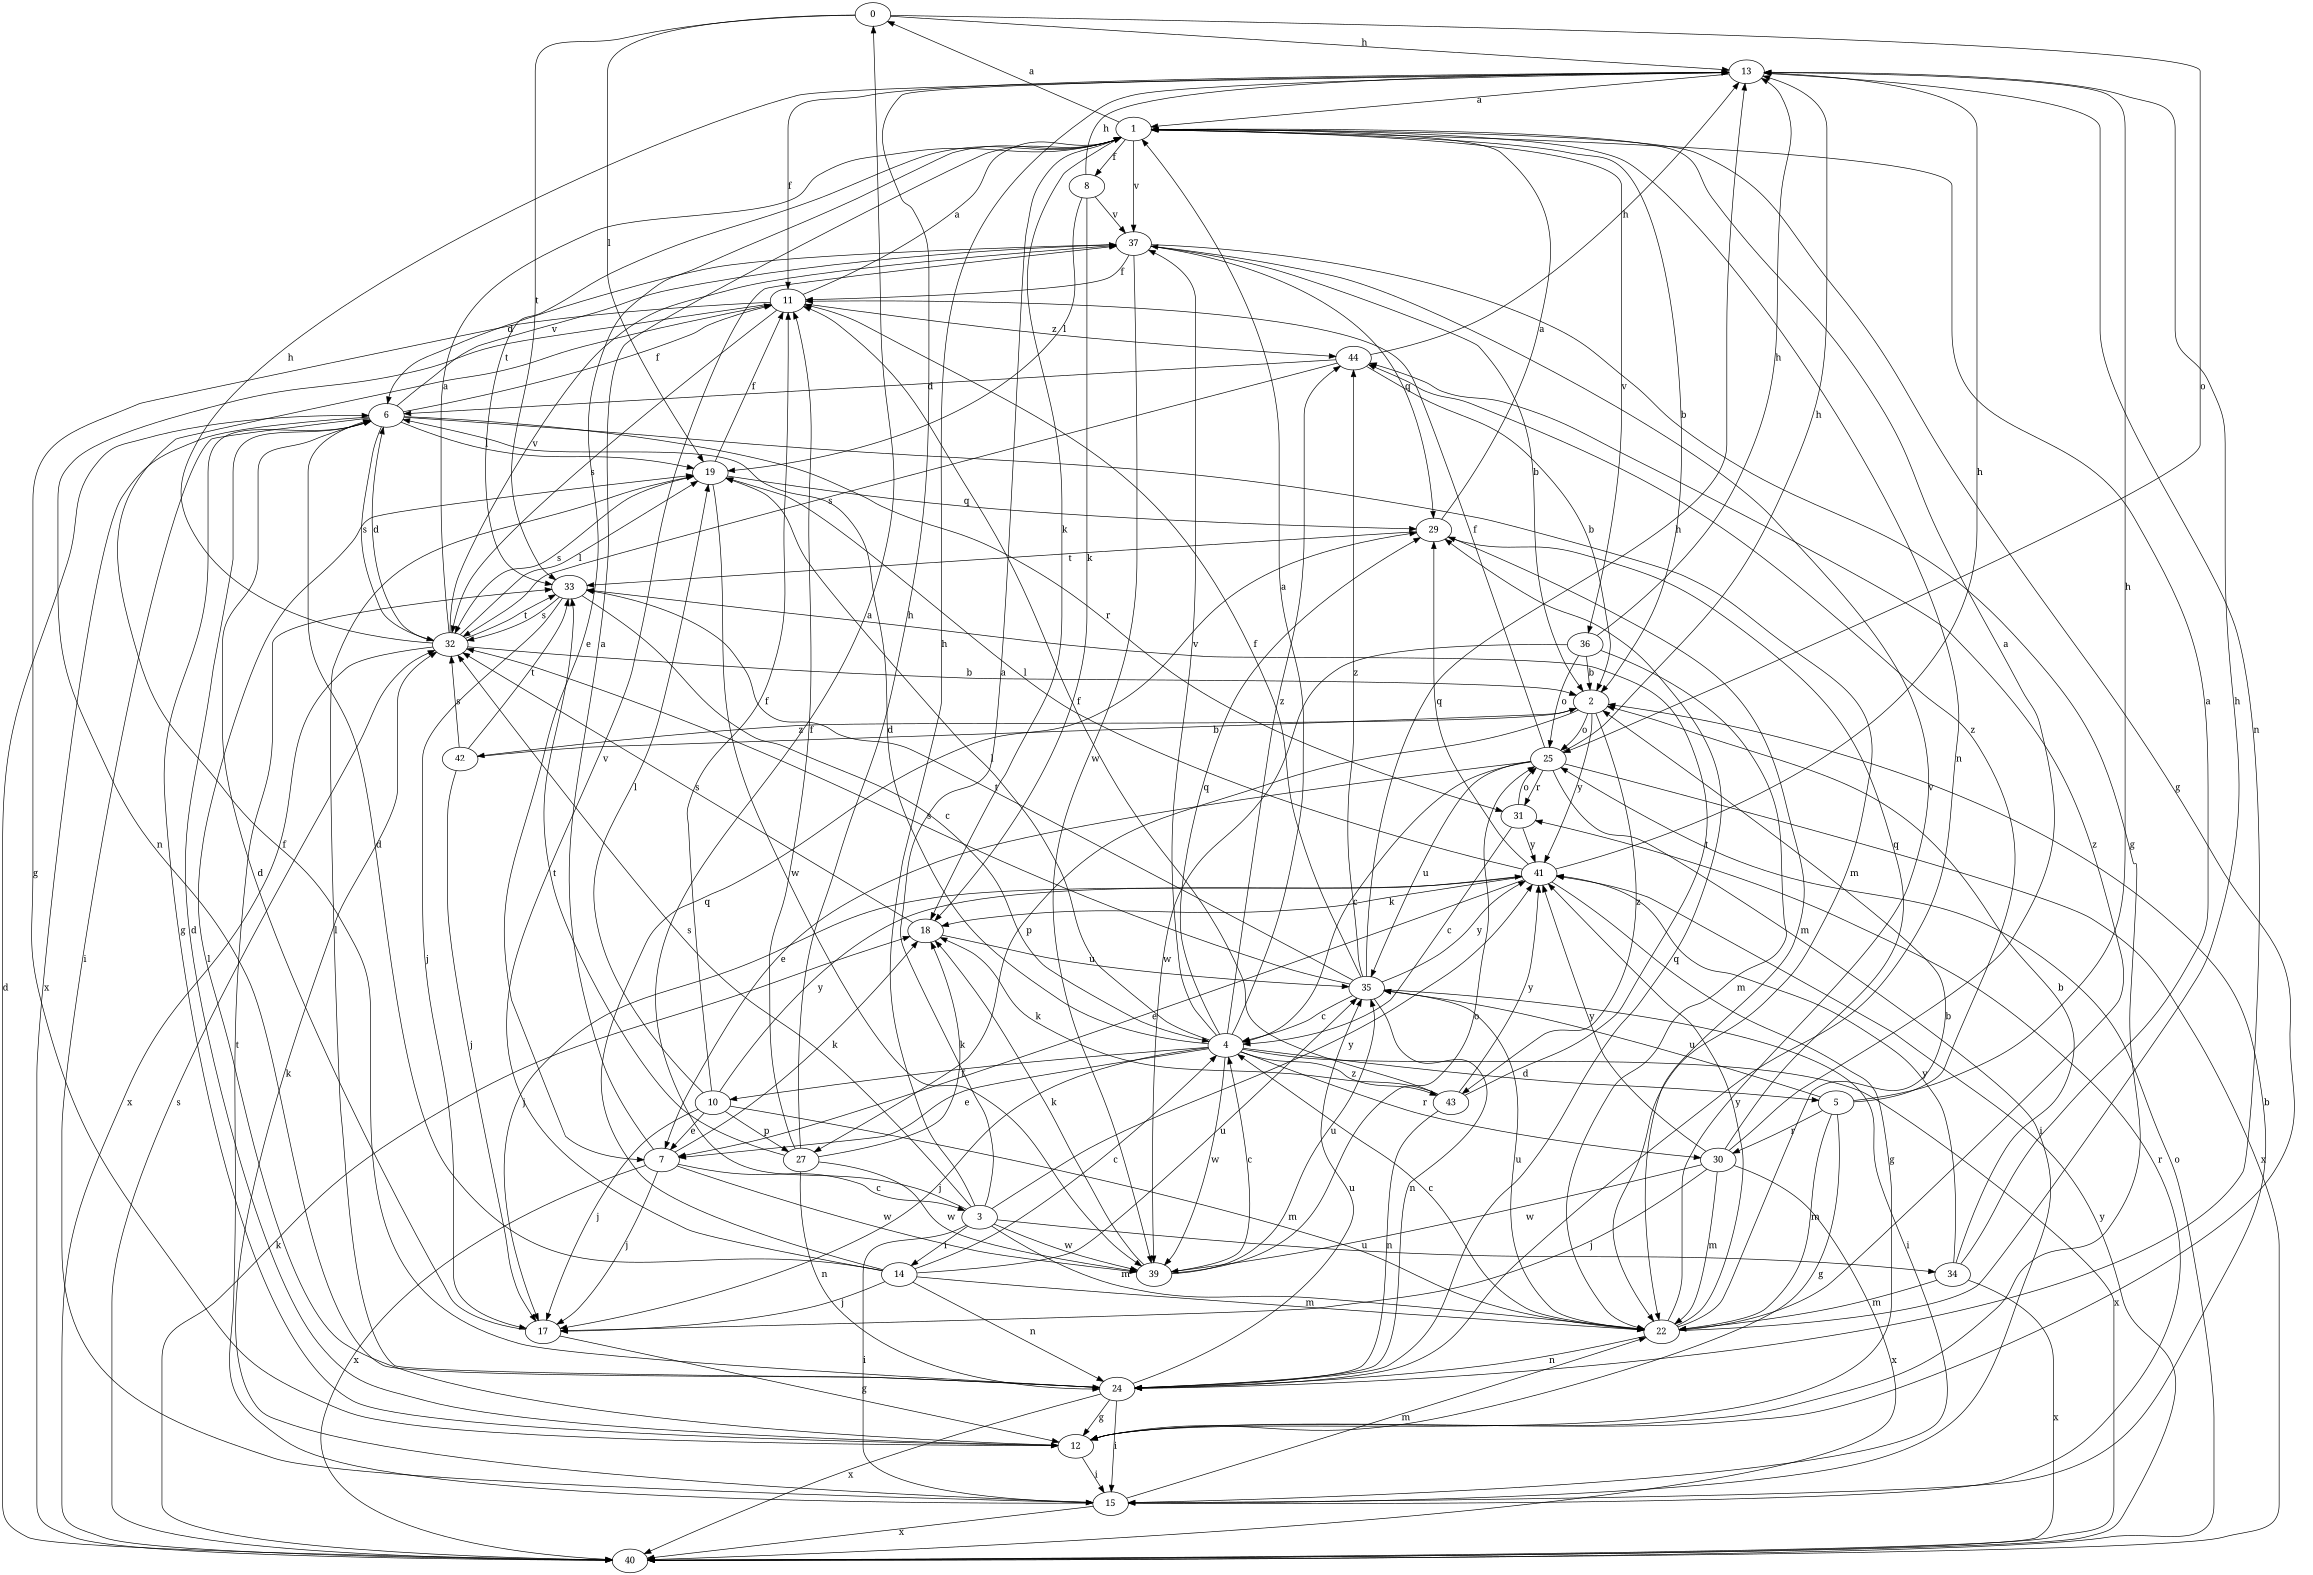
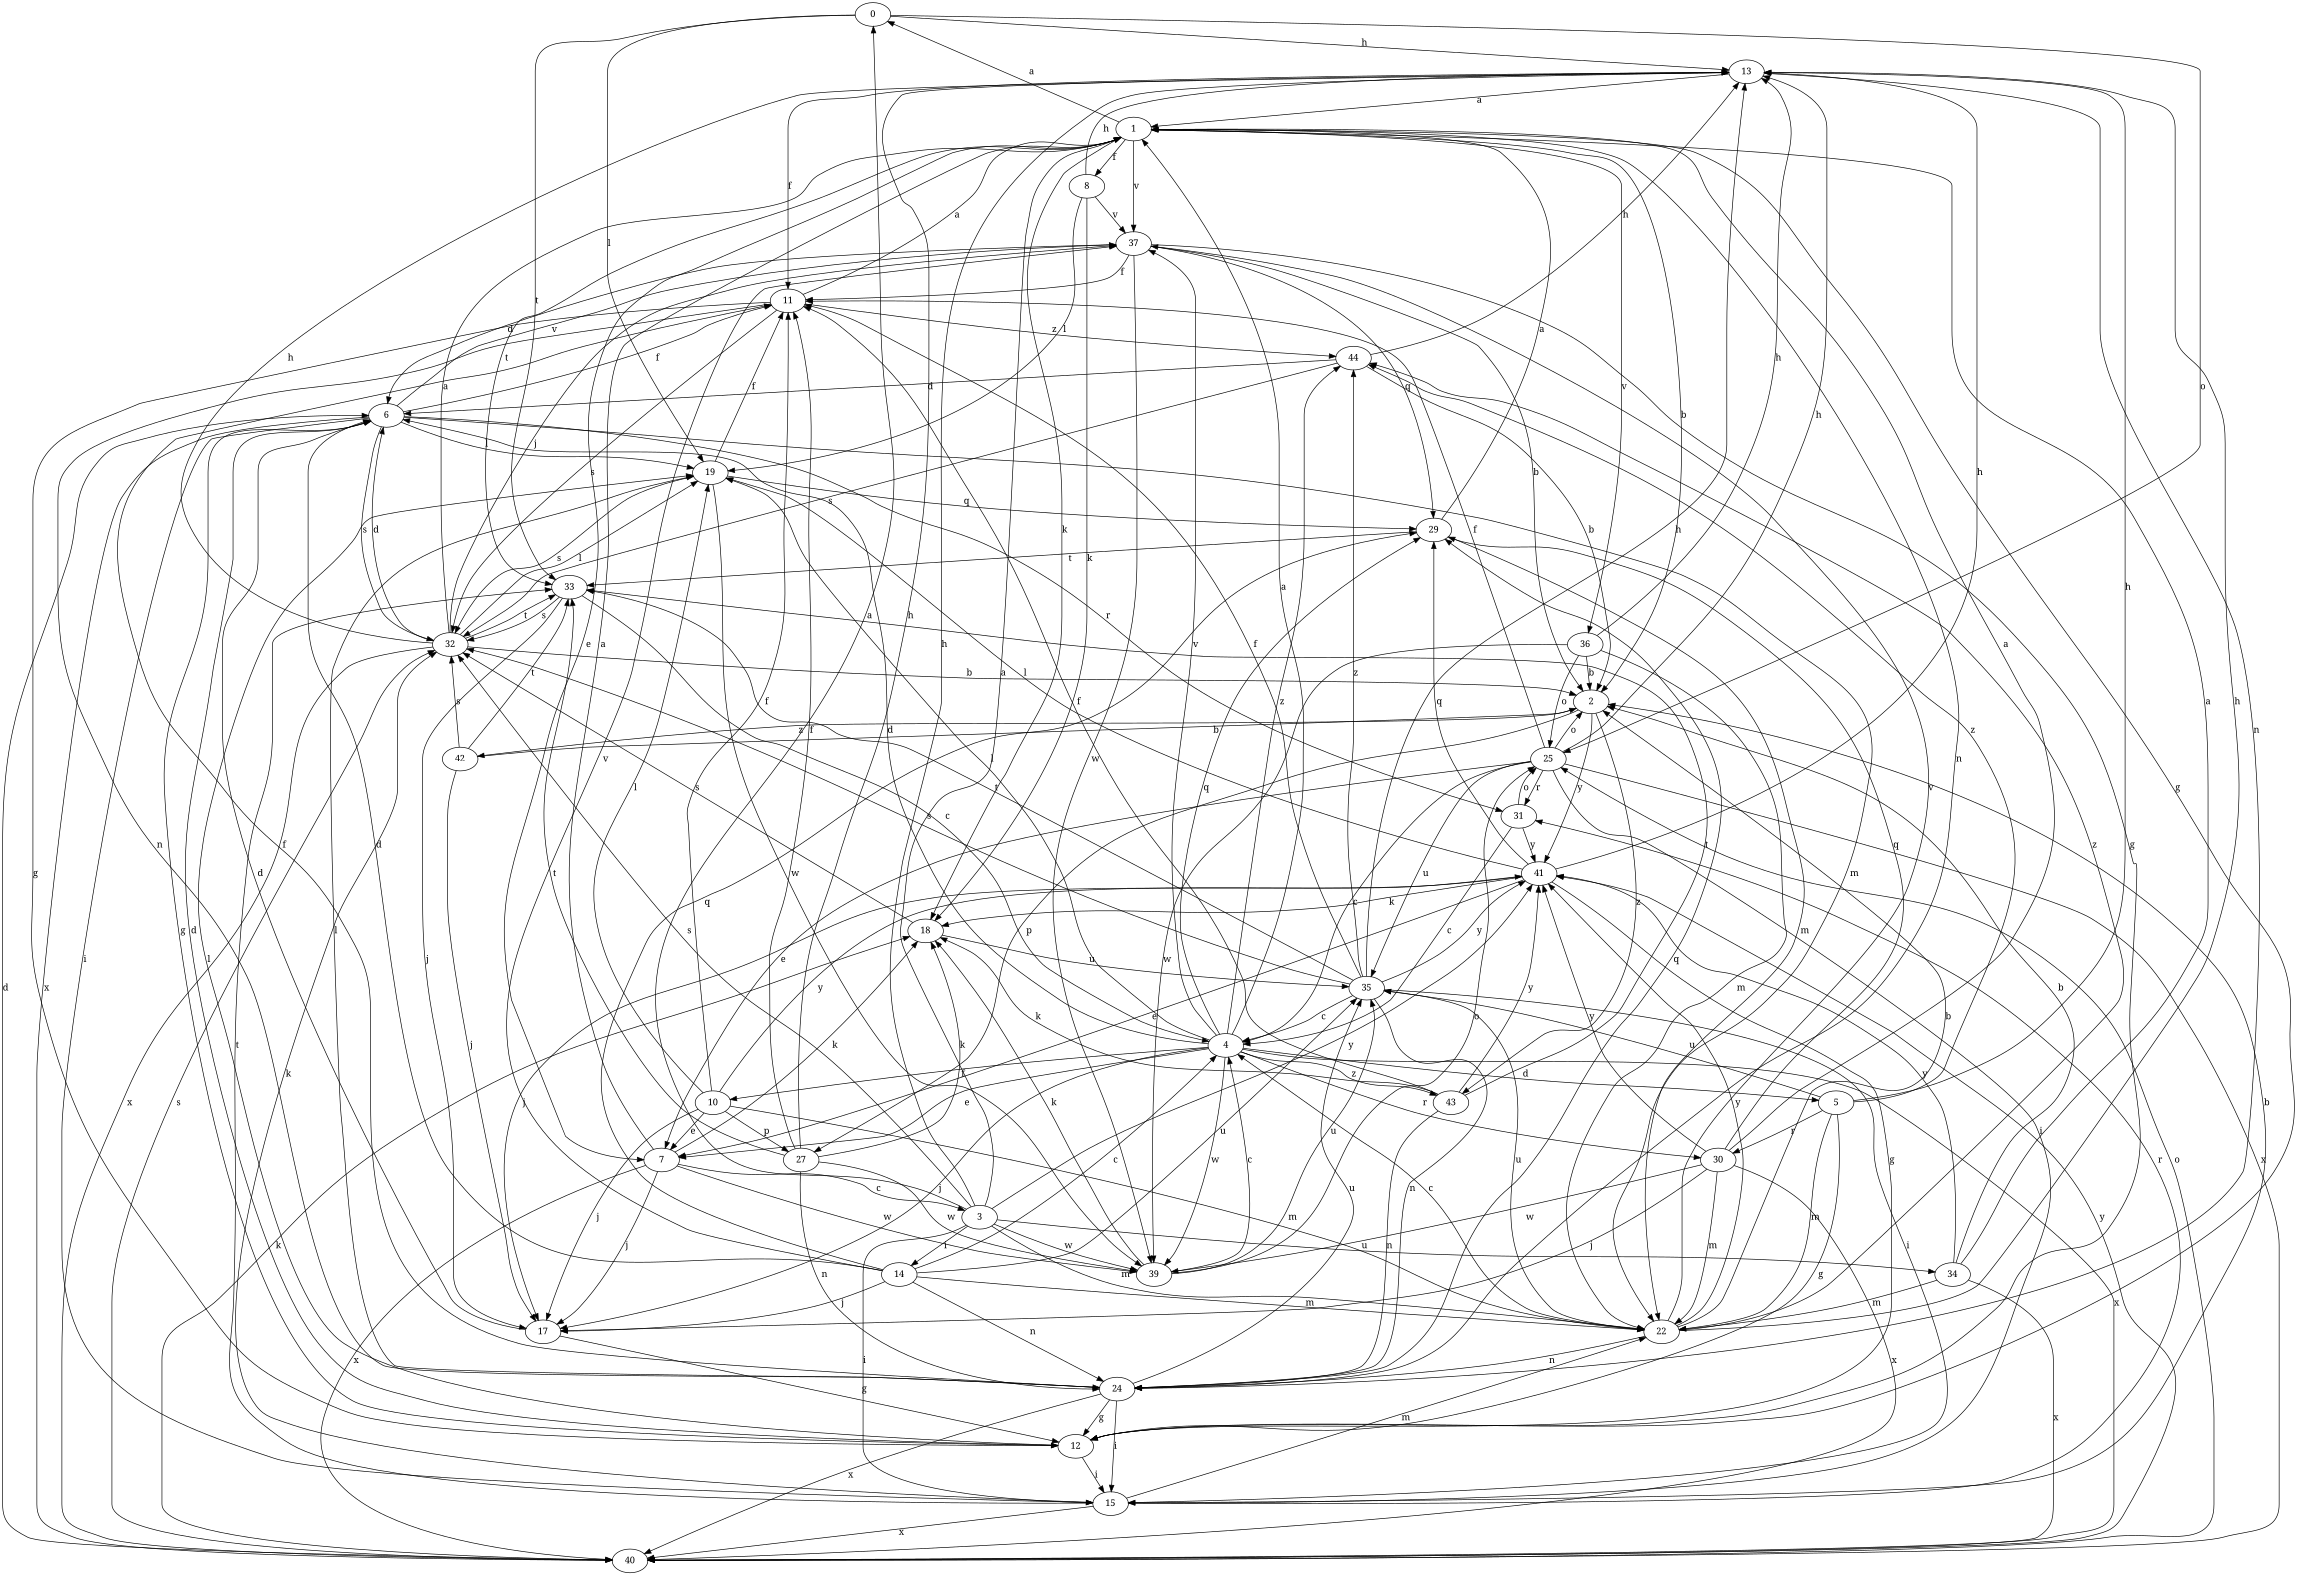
edge "32" -> "37": label "v" -> "j"
edge "2" -> "25": reversed
